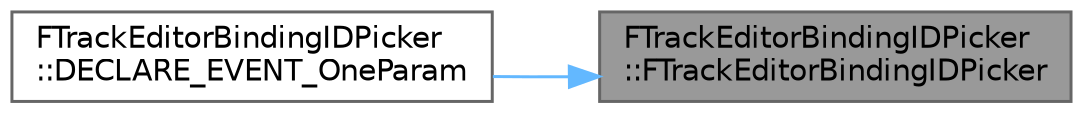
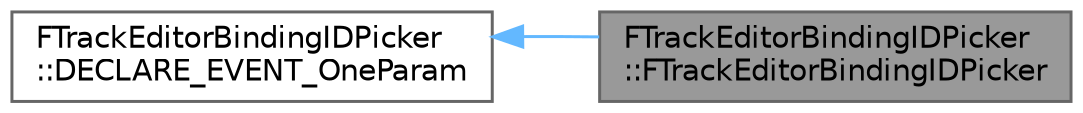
edge "FTrackEditorBindingIDPicker ::DECLARE_EVENT_OneParam" -> "FTrackEditorBindingIDPicker ::FTrackEditorBindingIDPicker": reversed
